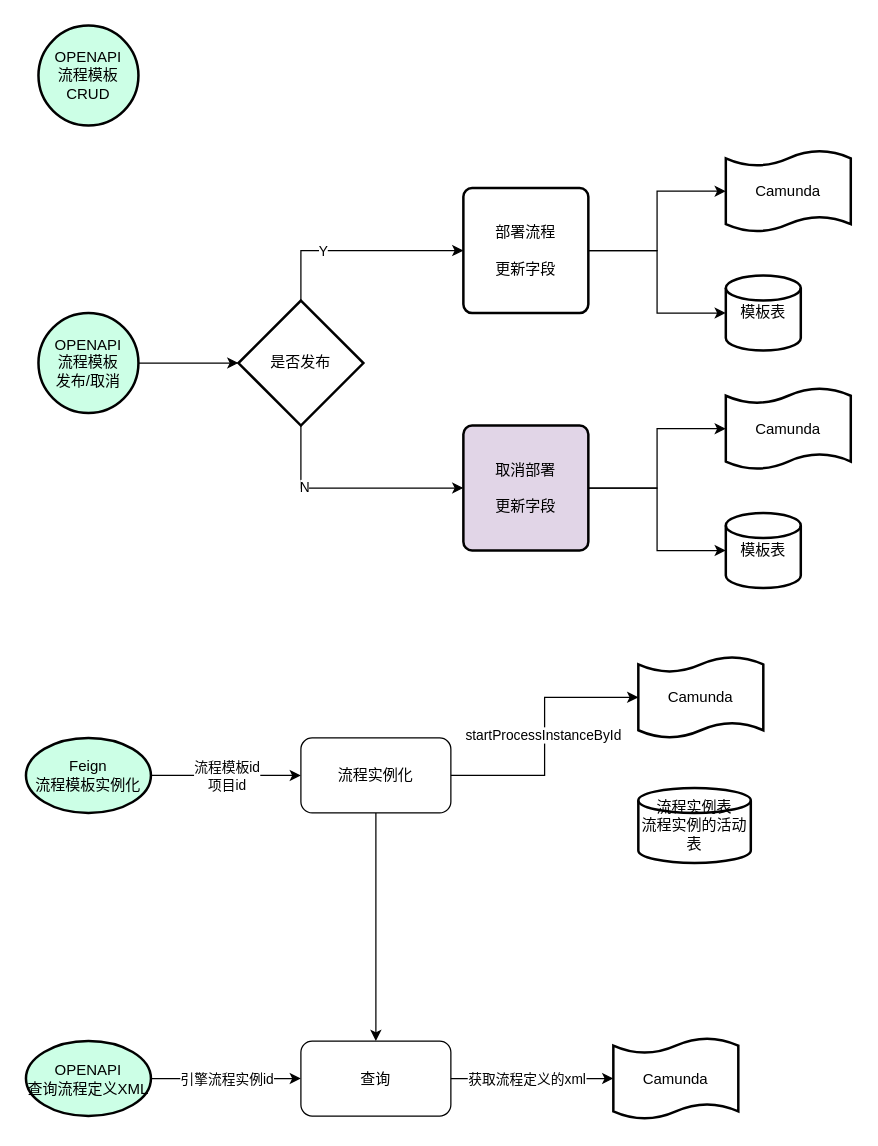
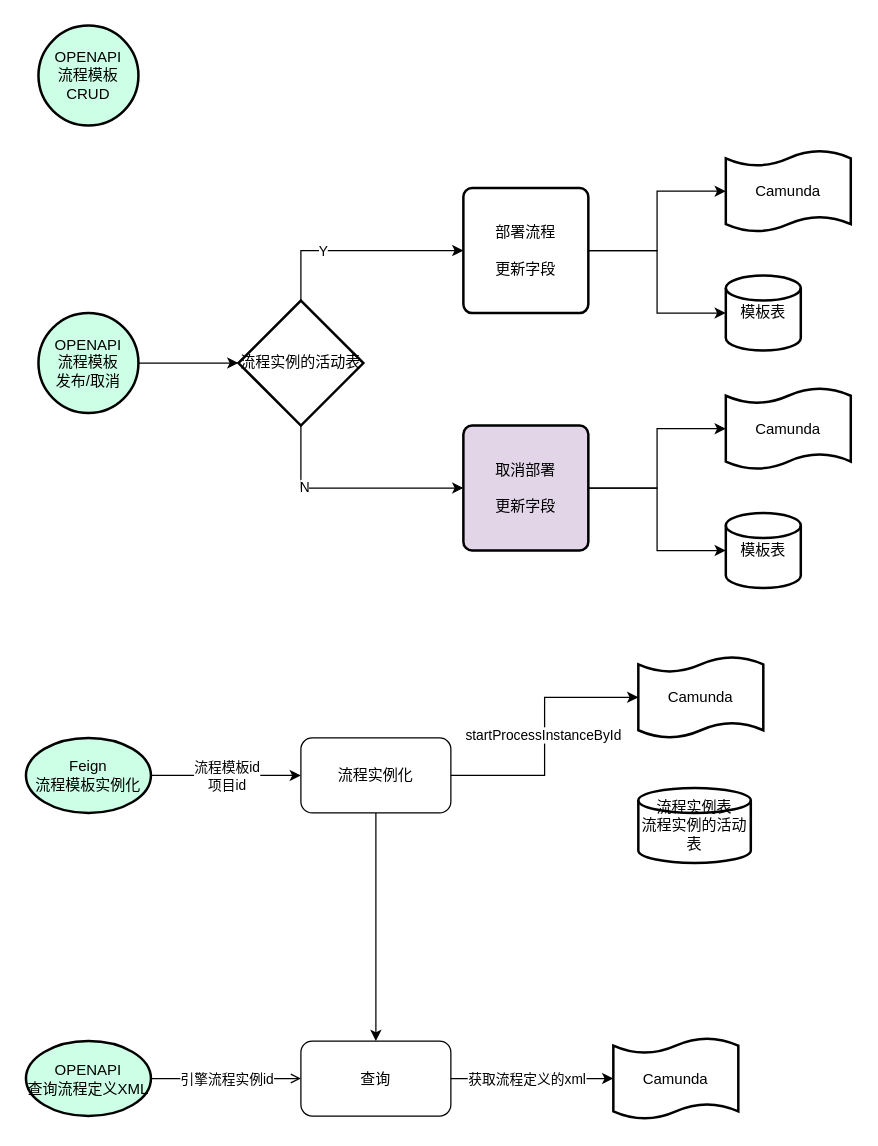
node "是否发布": label "是否发布" -> "流程实例的活动表"
edge "OPENAPI 查询流程定义XML" -> "查询": arrowhead classic -> open
